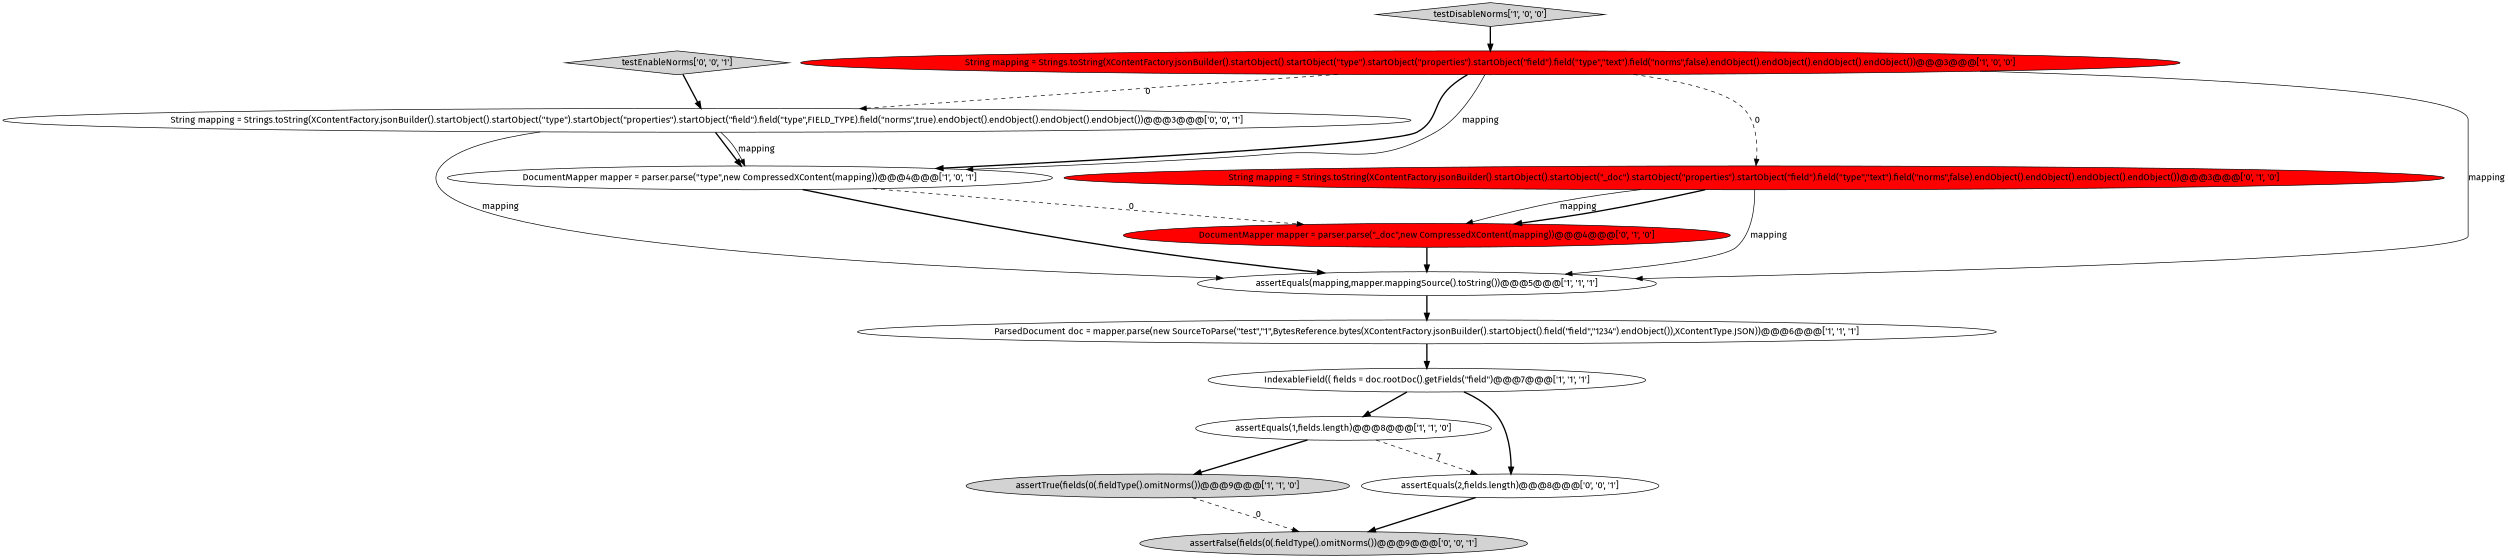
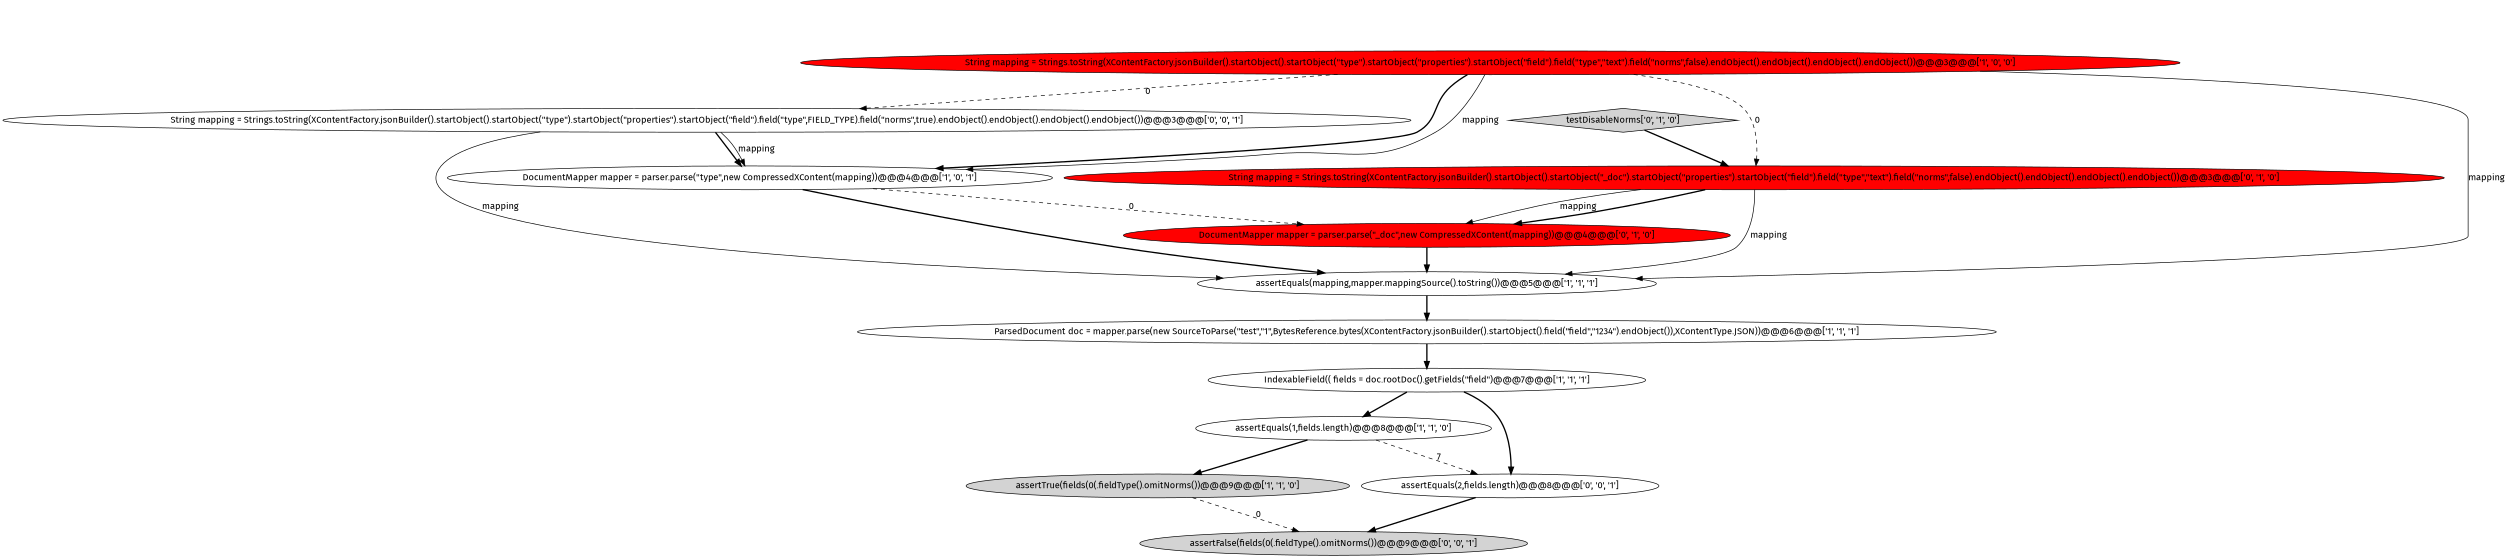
node "testDisableNorms['1', '0', '0']": removed
node "testEnableNorms['0', '0', '1']": removed
node "testDisableNorms['0', '1', '0']": added
